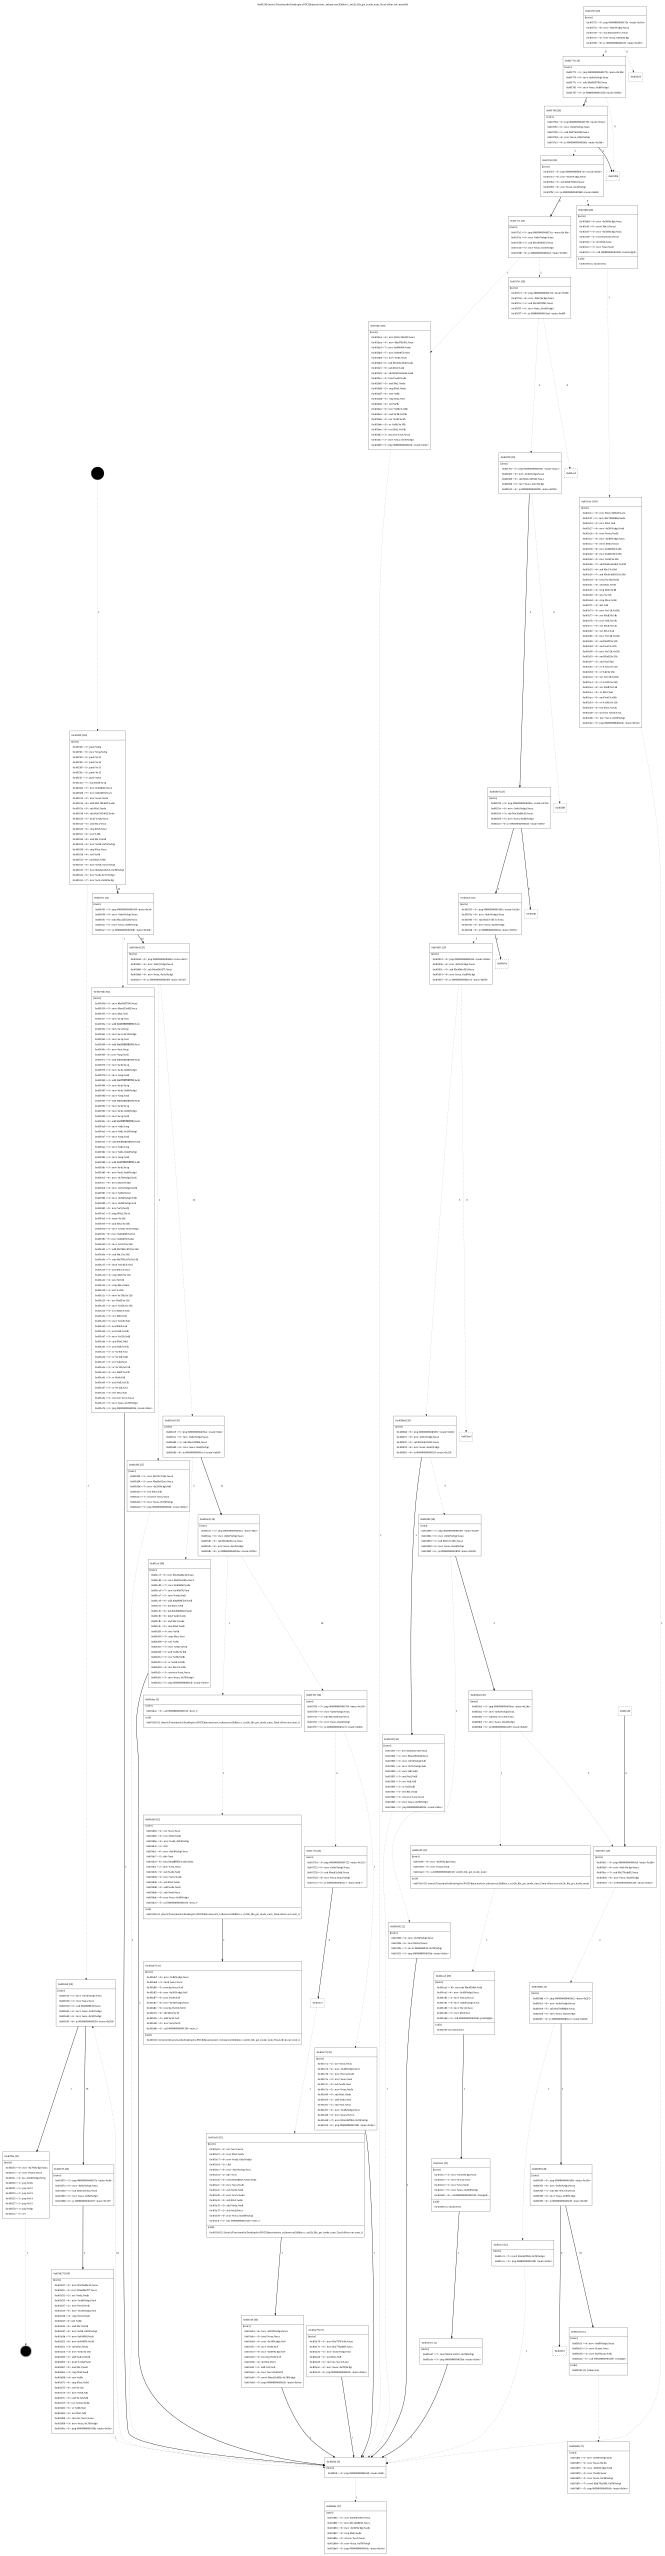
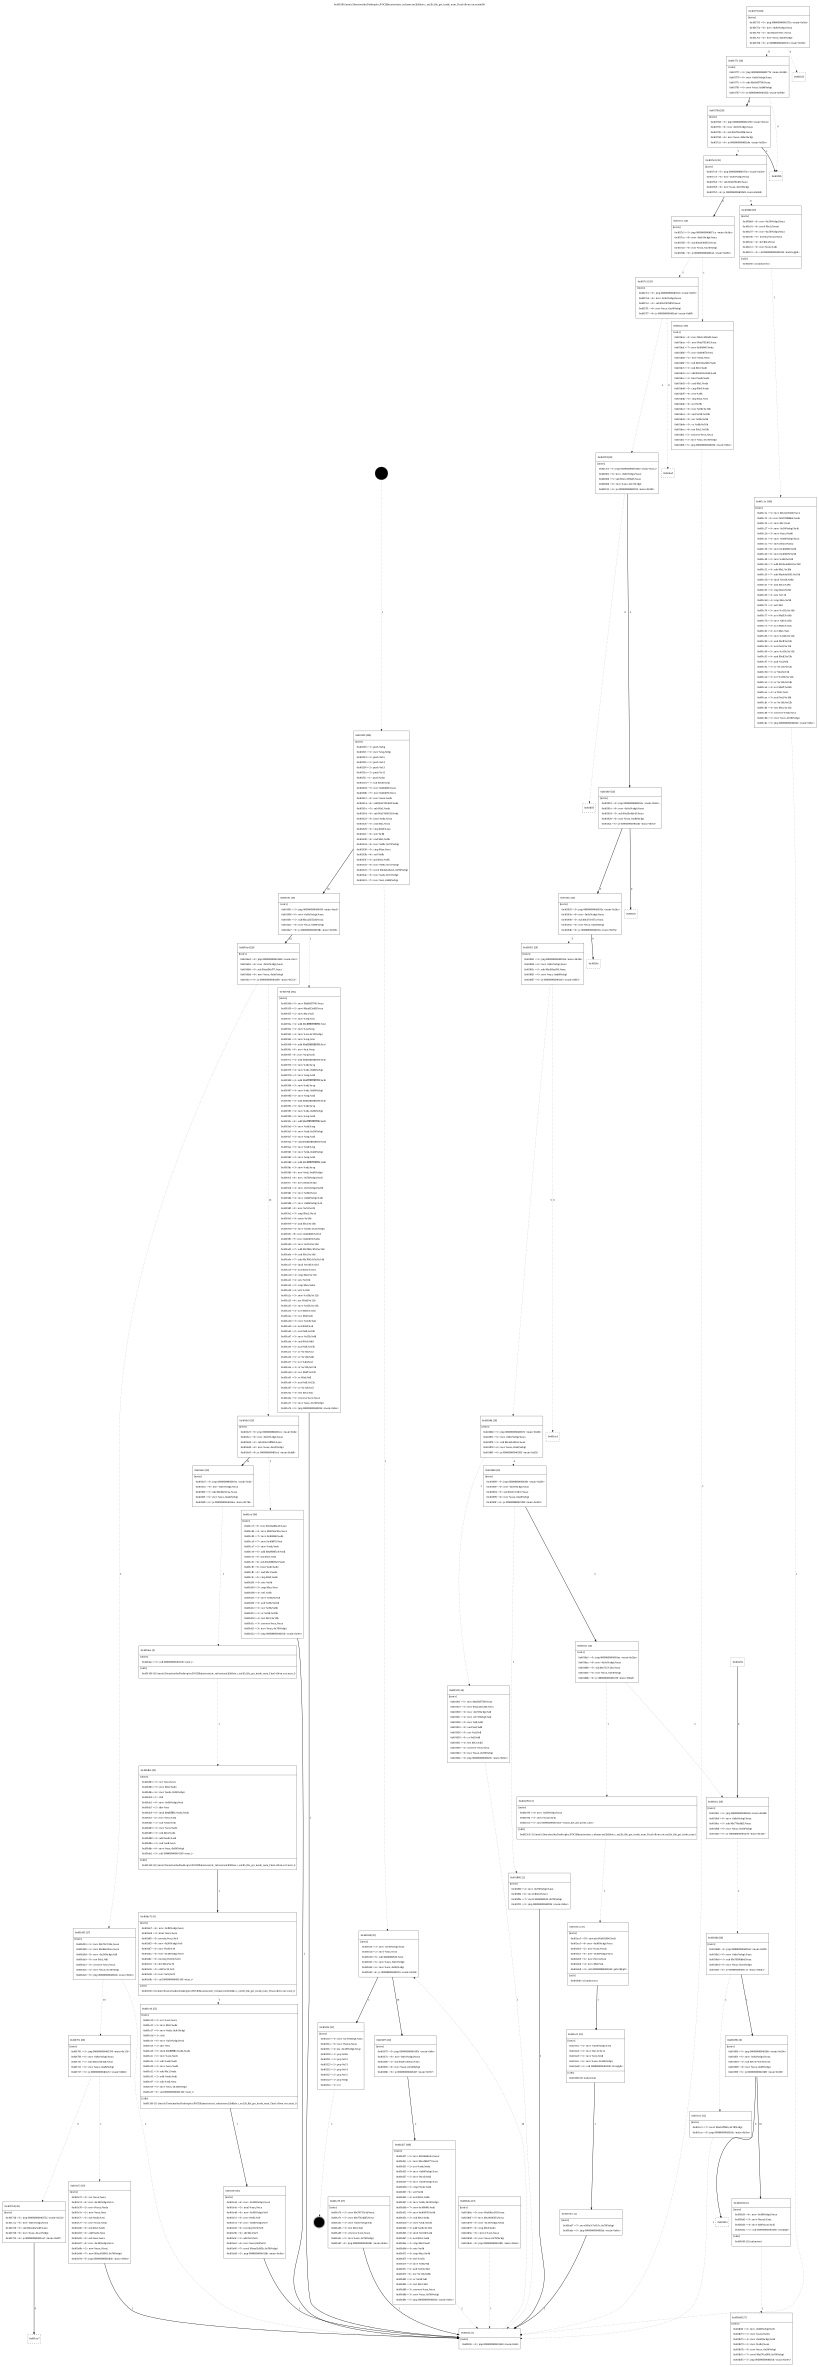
edge "0x40186d [28]" -> "0x40191f [44]": style bold -> dotted
edge "0x4016e5 [28]" -> "0x401701 [28]": now "0x401d93 [27]" -> "0x401701 [28]"
edge "0x401ae7" -> "0x401e10 [52]": now "0x401de7 [41]" -> "0x401e10 [52]"
edge "0x401fdc [5]" -> "0x401b8a [27]": reversed
